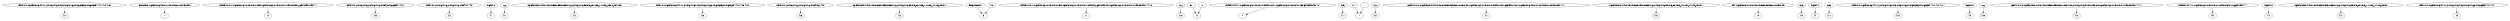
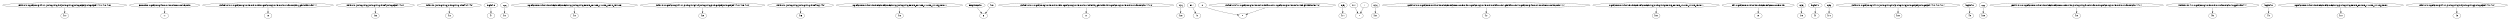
edge "0" -> "i3": now "0" -> "r8"
